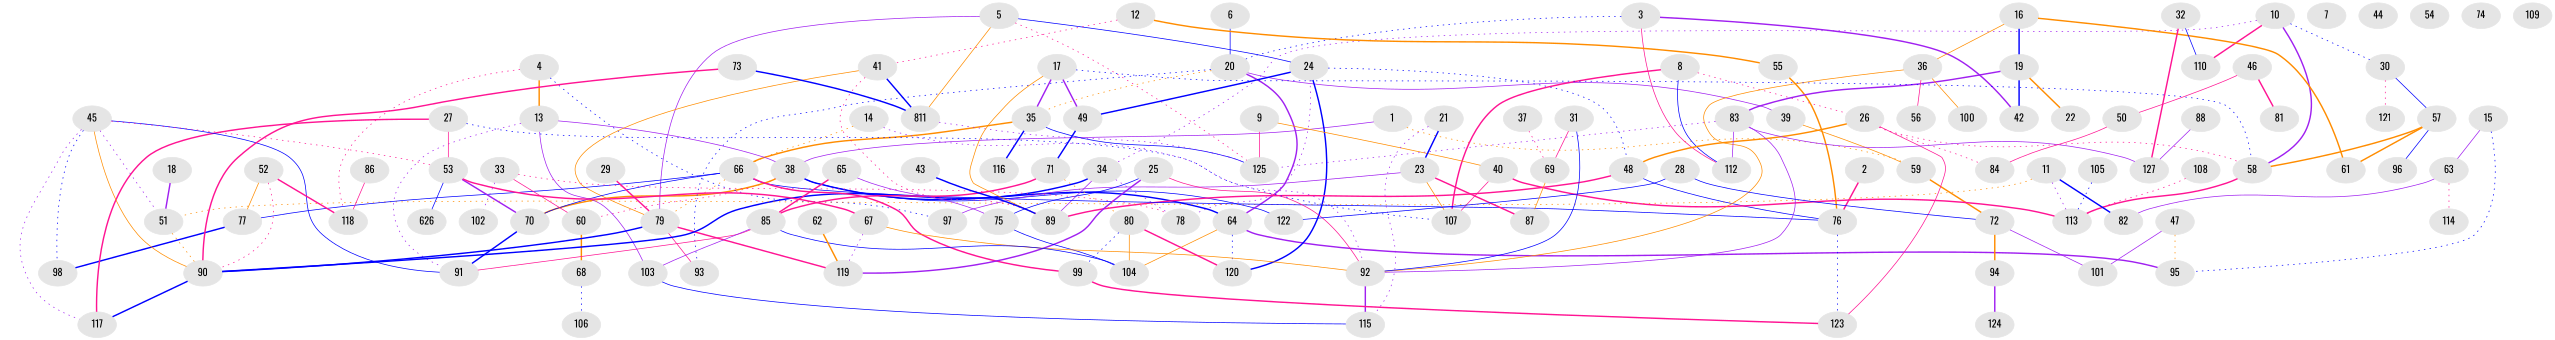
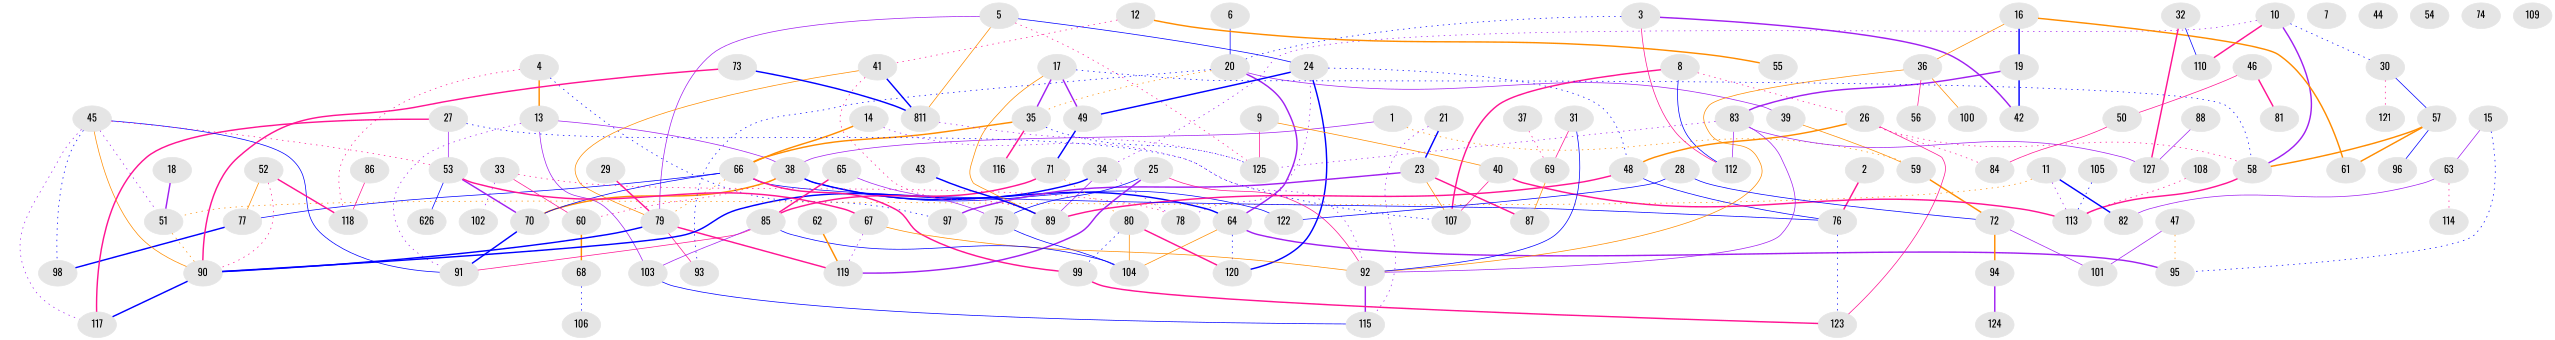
node "22": removed
edge "55" -- "76": removed
edge "14" -- "66": style dotted -> bold
edge "35" -- "125": style solid -> dotted
edge "27" -- "53": color deeppink -> purple
edge "35" -- "116": color blue -> deeppink
edge "23" -- "97": style solid -> bold
